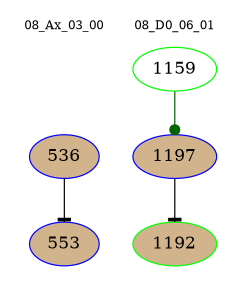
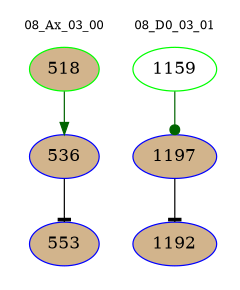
cluster "08_D0_06_01": label "08_D0_06_01" -> "08_D0_03_01"
node "518": added
node "1192": color green -> blue
